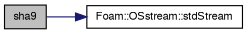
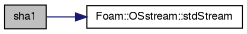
node "sha9": label "sha9" -> "sha1"
